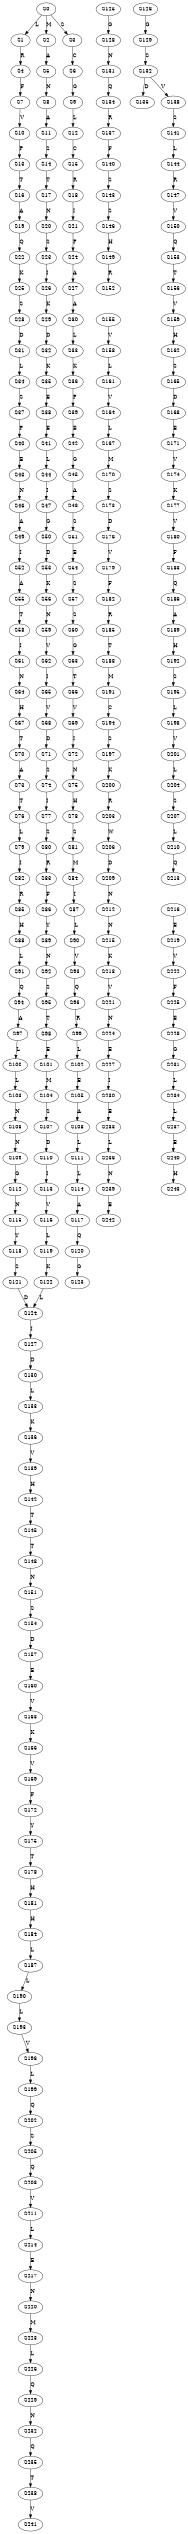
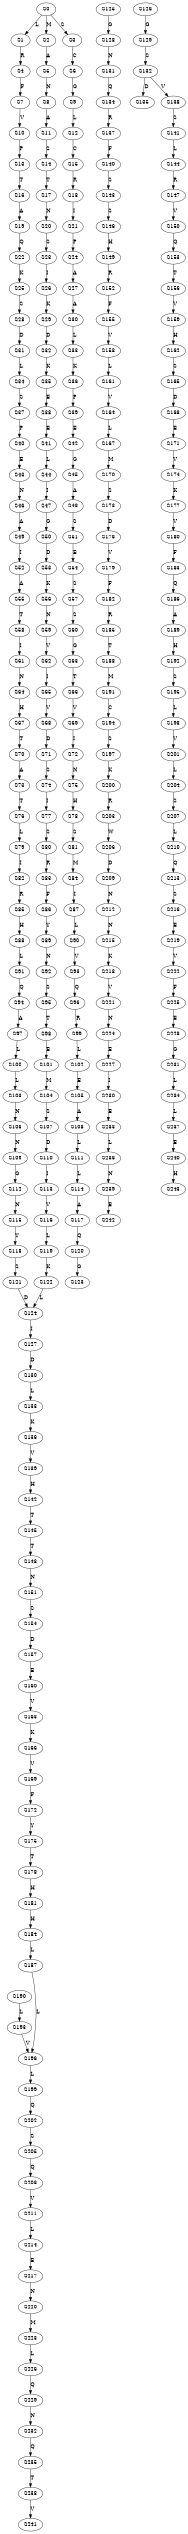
edge "S152" -> "S155": added, label "F"
edge "S213" -> "S216": added, label "S"
edge "S187" -> "S190": now "S187" -> "S196"
